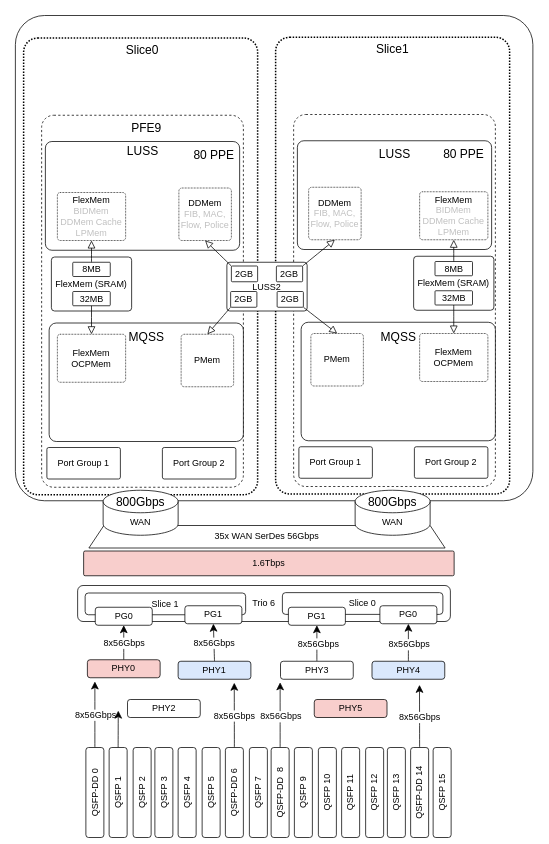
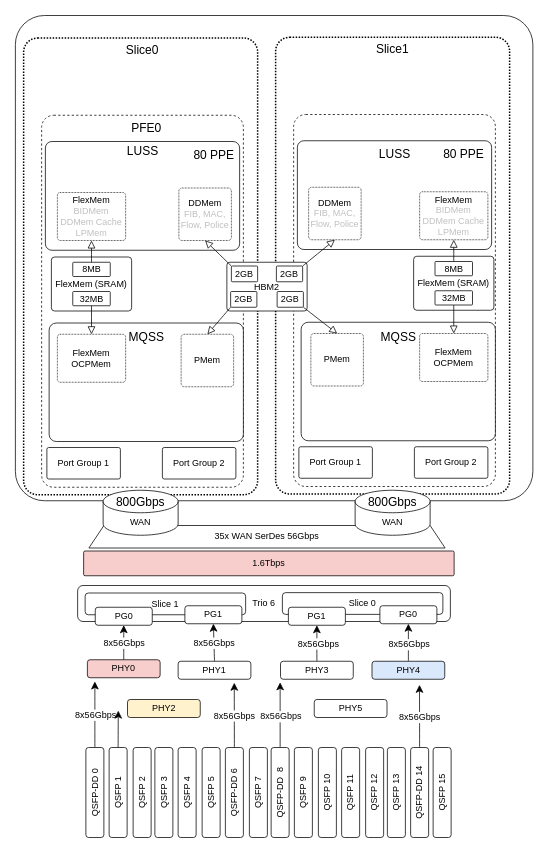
node "PFE9": label "PFE9" -> "PFE0"
node "LUSS2": label "LUSS2" -> "HBM2"
node "PHY1": fillcolor #dae8fc -> #ffffff
node "PHY2": fillcolor #ffffff -> #fff2cc
node "PHY5": fillcolor #f8cecc -> #ffffff
